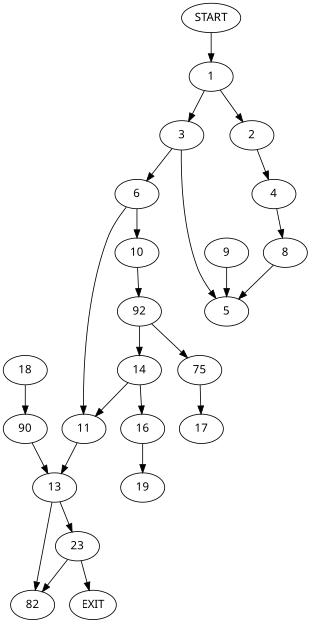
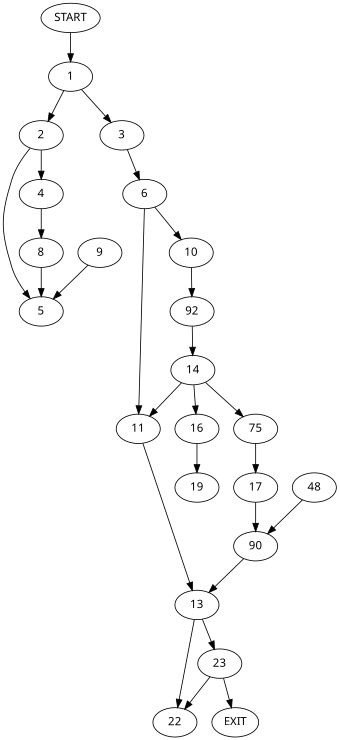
edge "3" -> "5": now "2" -> "5"
edge "92" -> "75": now "14" -> "75"
node "18": label "18" -> "48"
edge "17" -> "90": added
node "82": label "82" -> "22"
